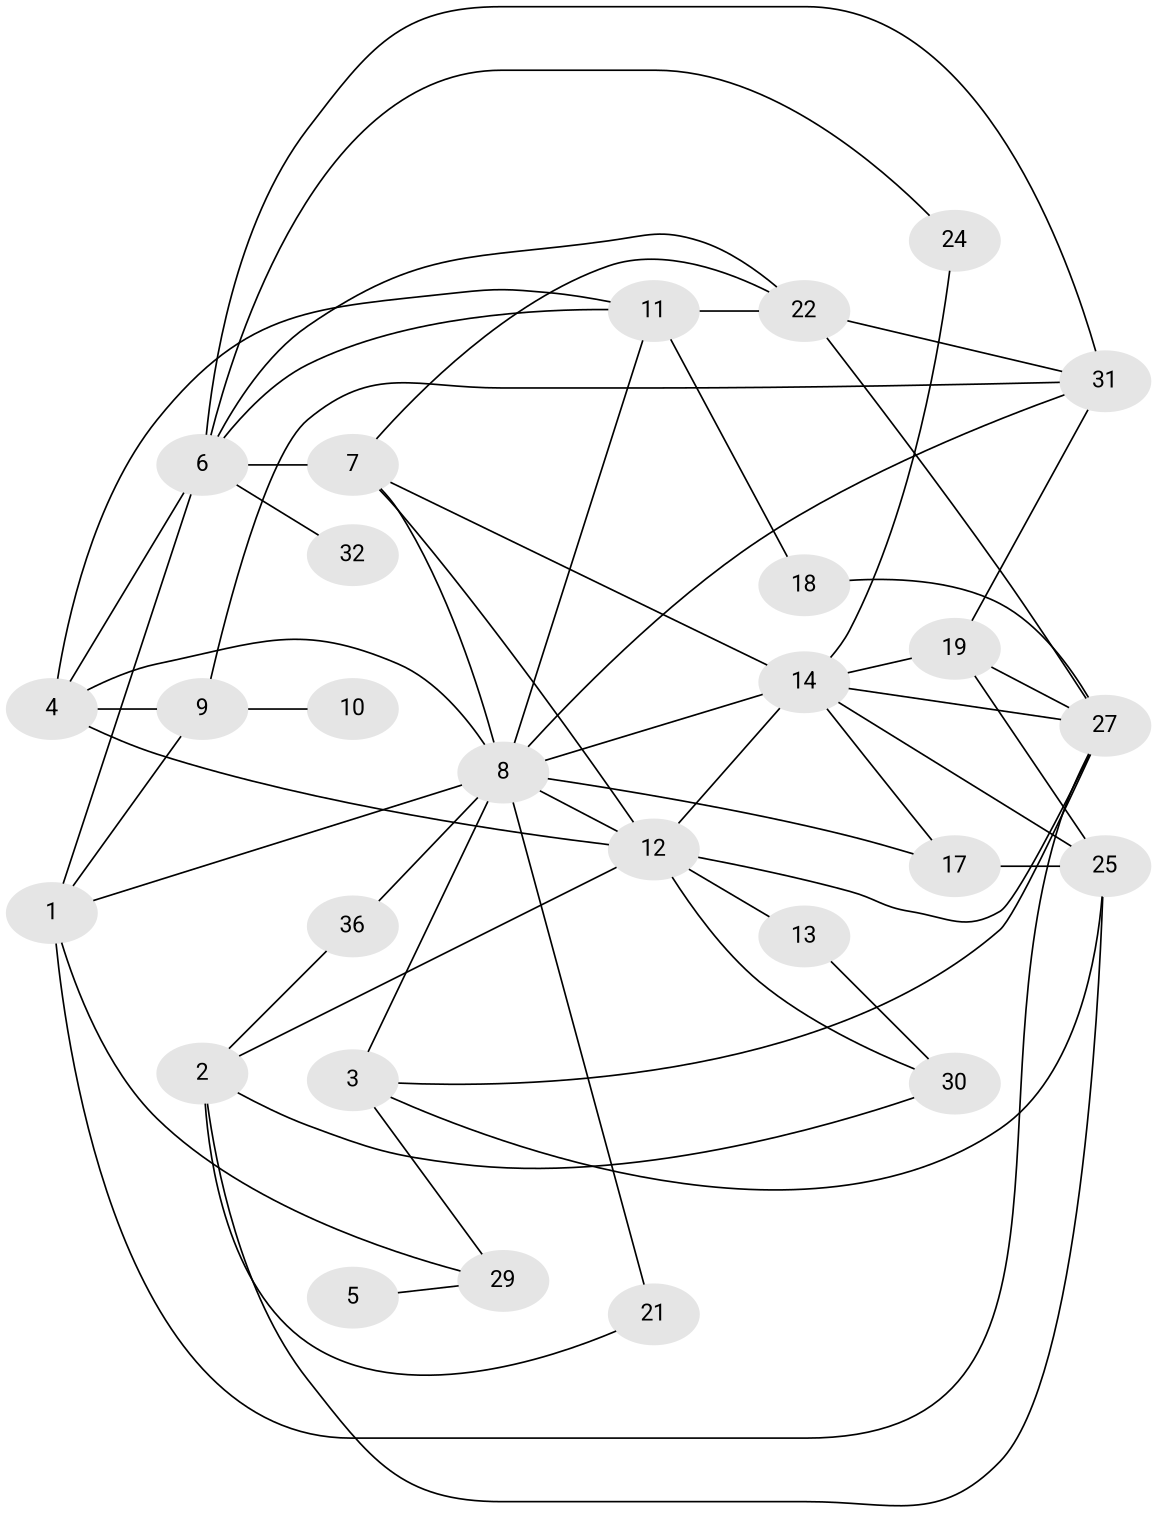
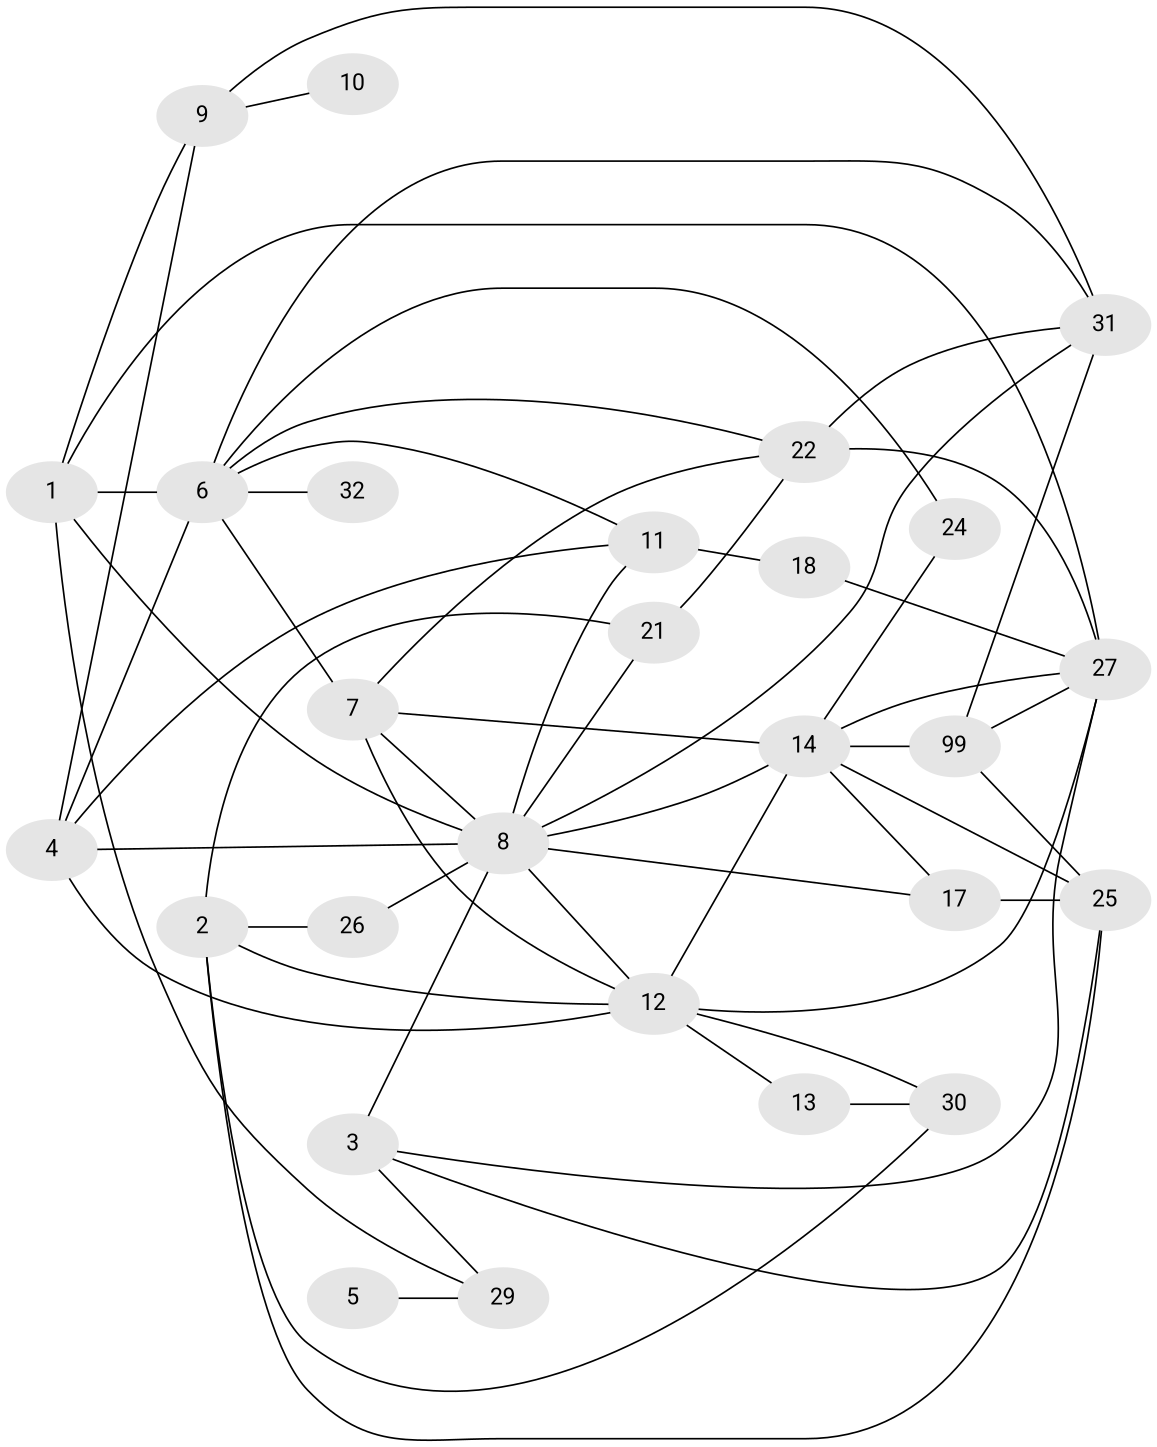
edge "11" -- "22": now "21" -- "22"
node "19": label "19" -> "99"
node "36": label "36" -> "26"
